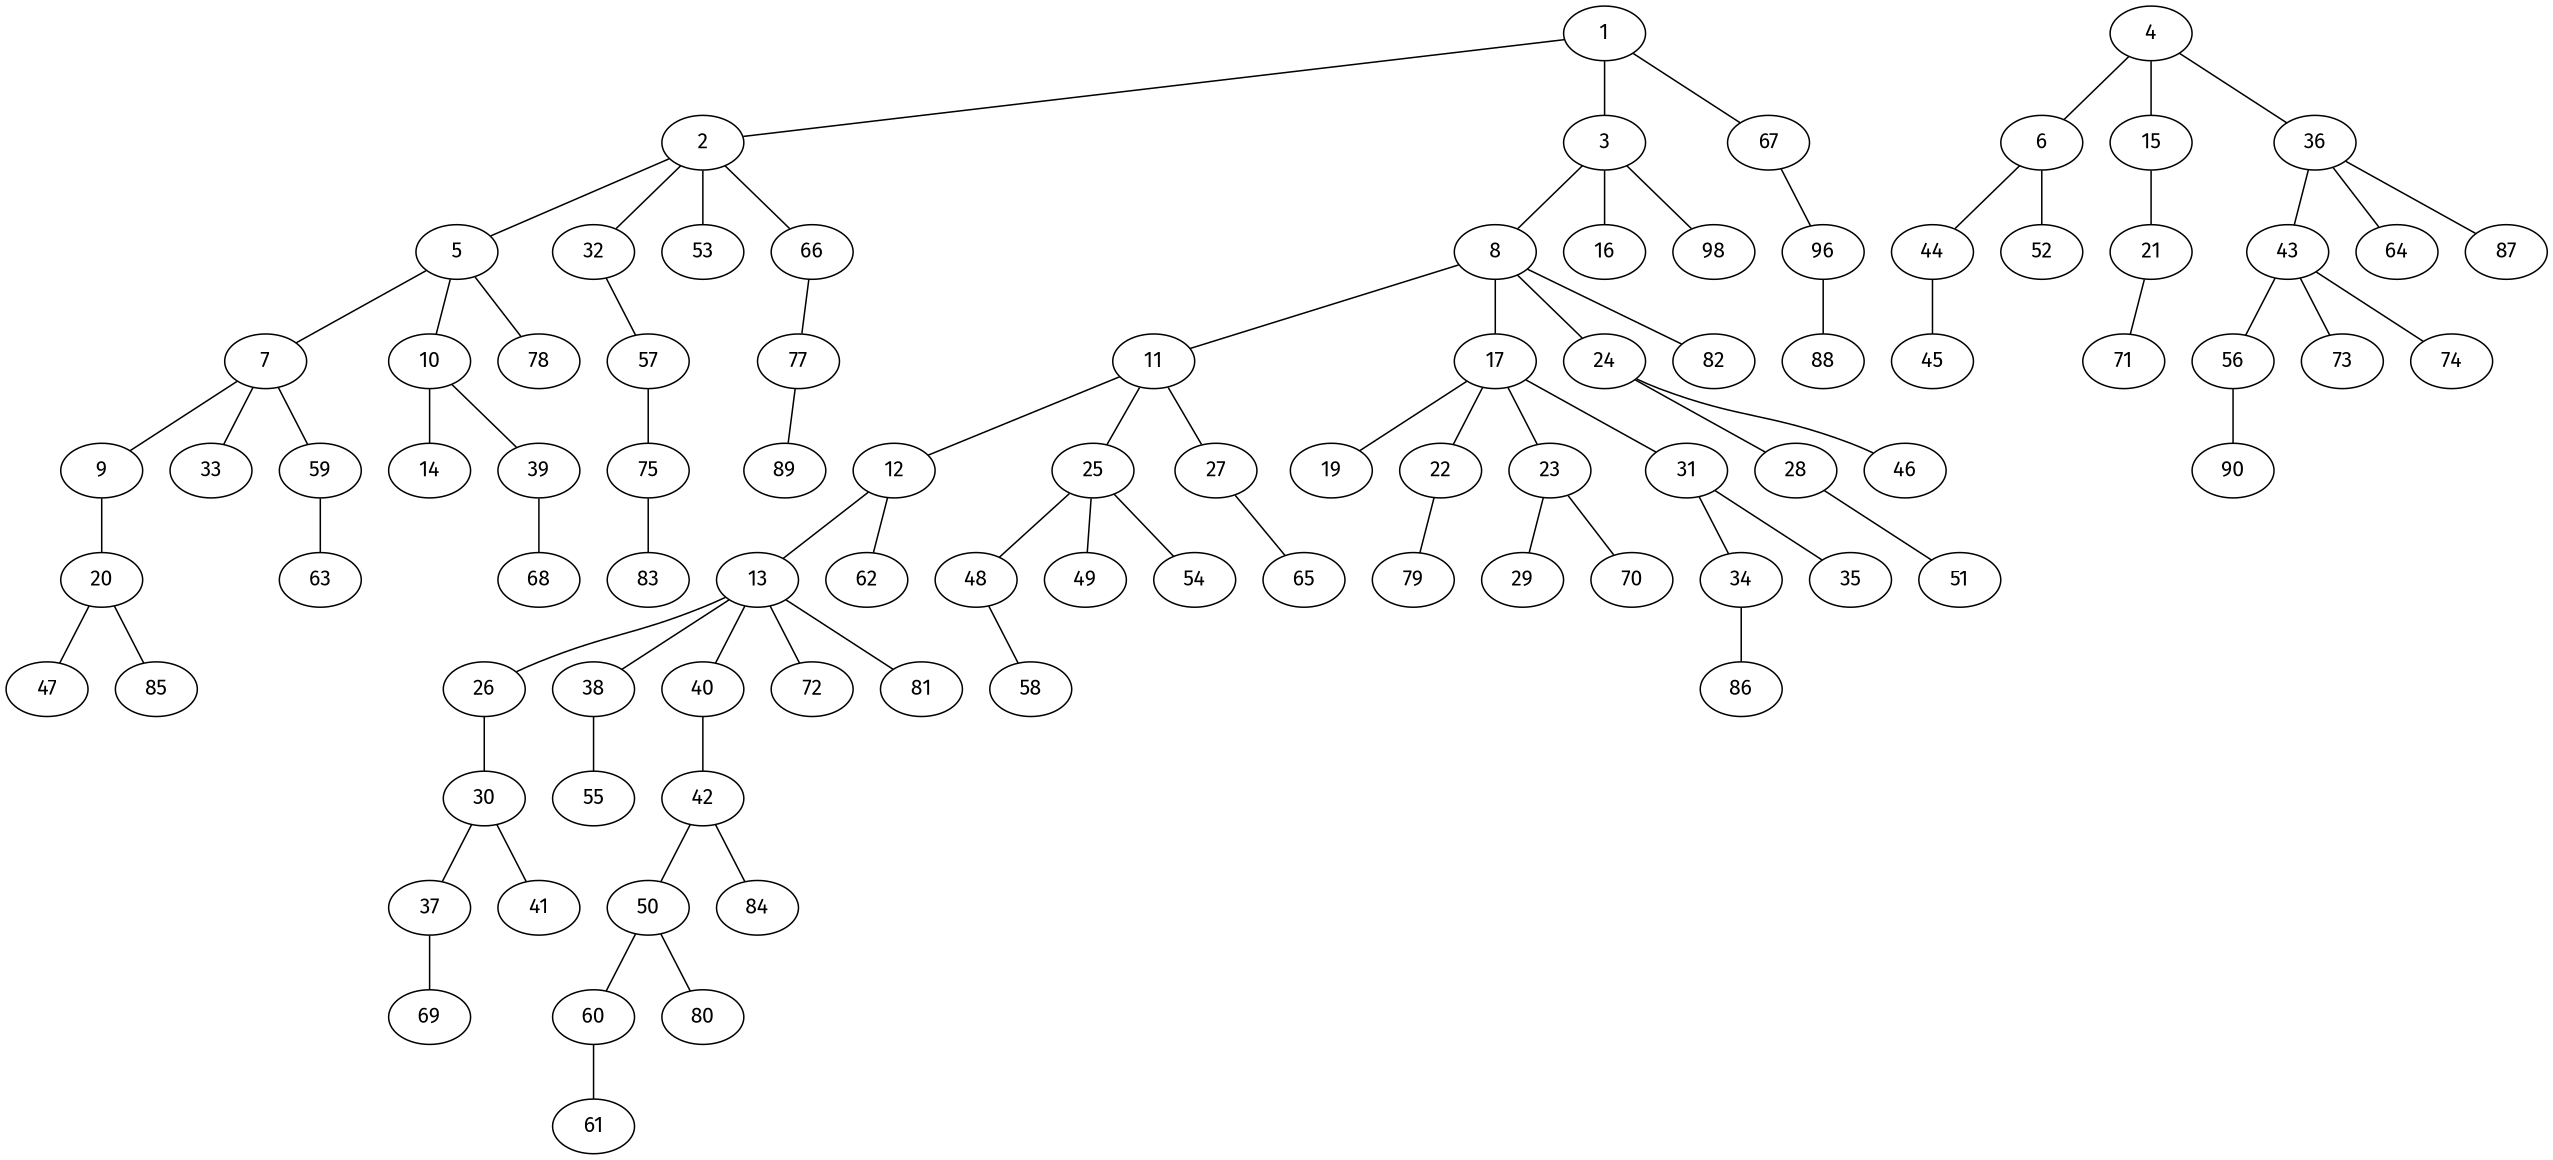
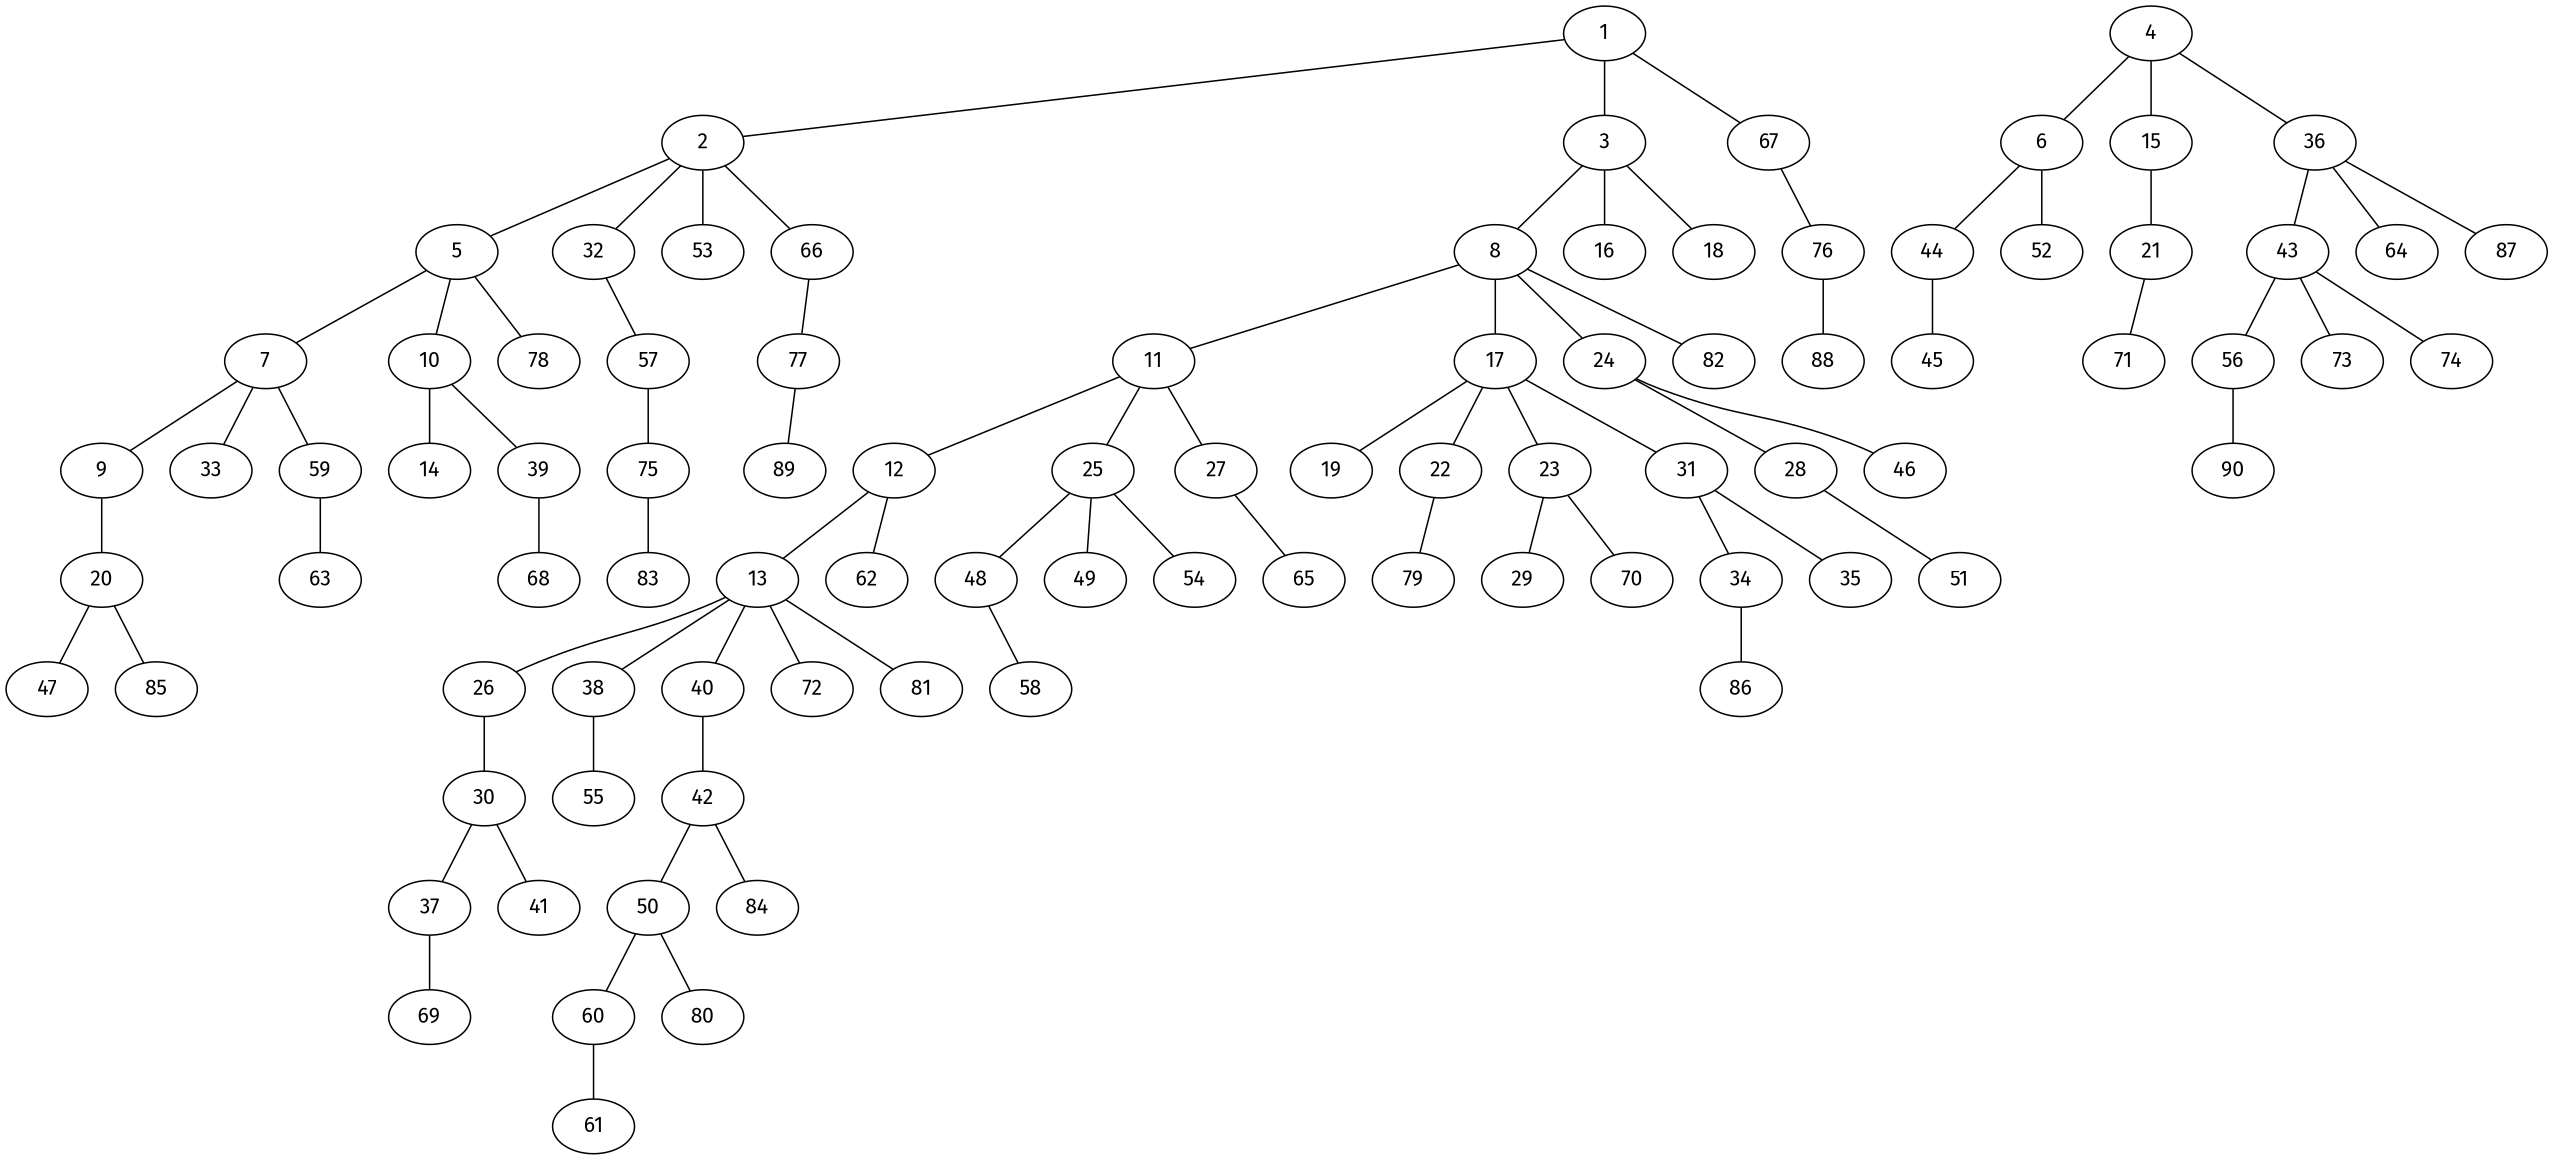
node "98": label "98" -> "18"
node "96": label "96" -> "76"
